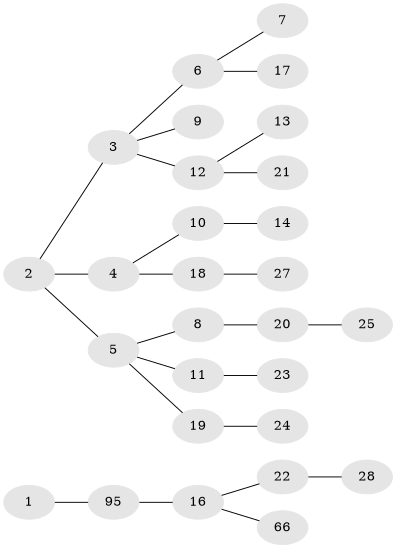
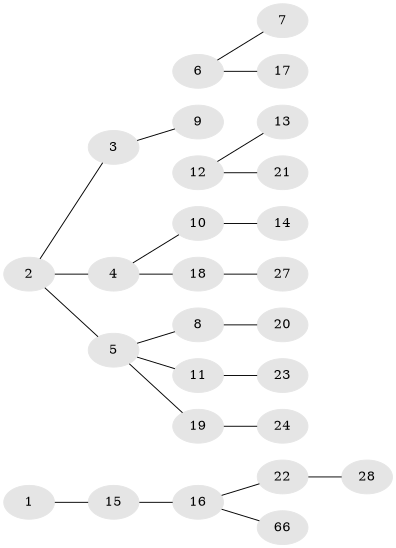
edge "6" -- "3": removed
edge "3" -- "12": removed
node "25": removed
node "95": label "95" -> "15"
